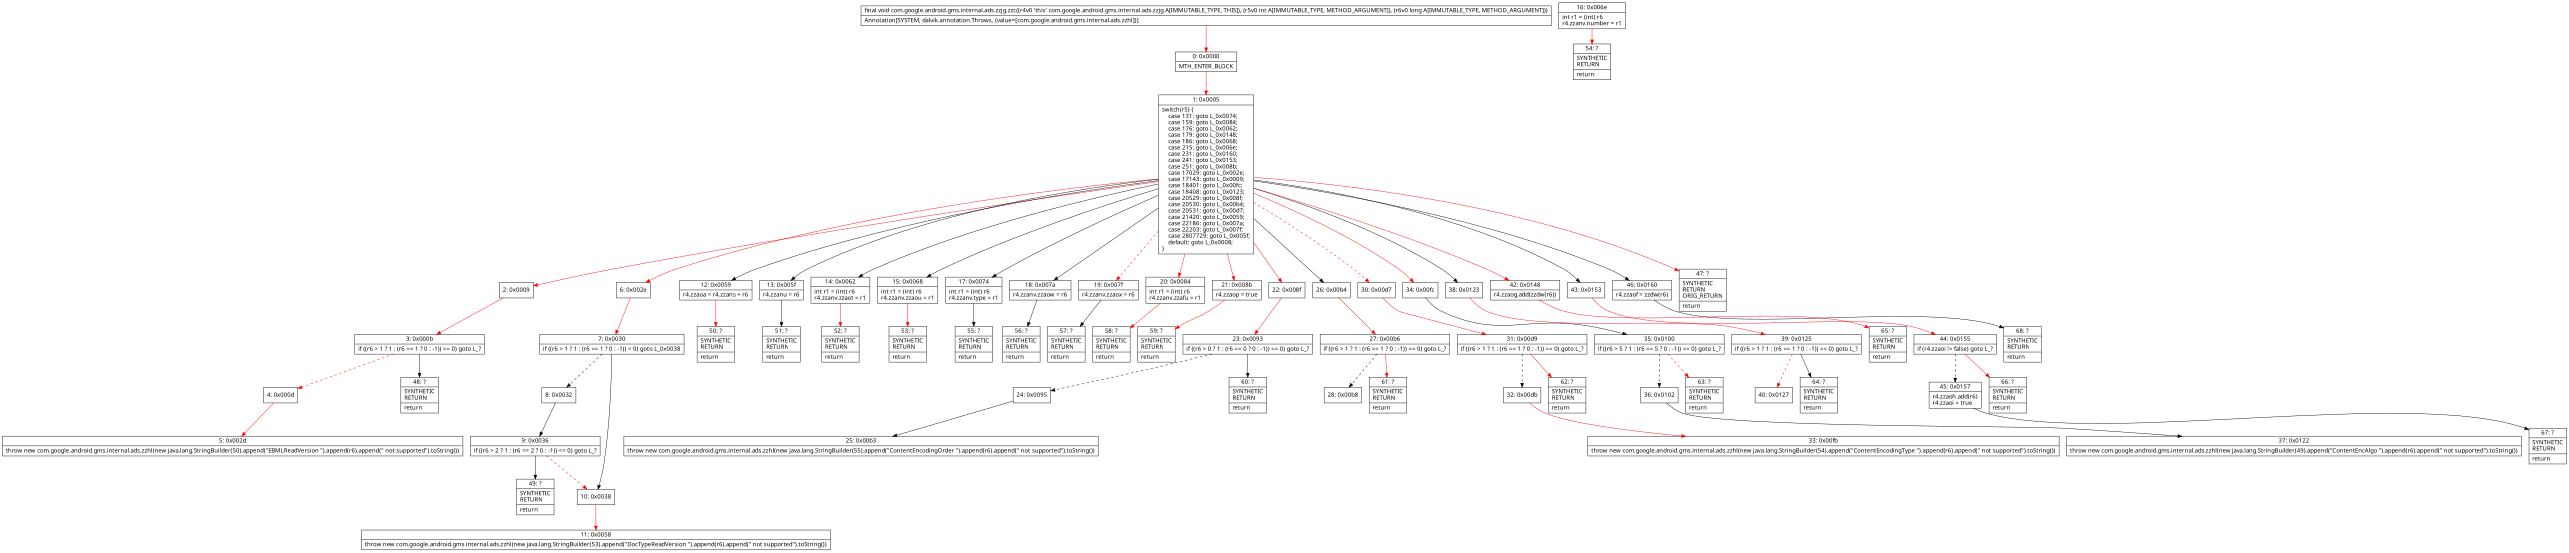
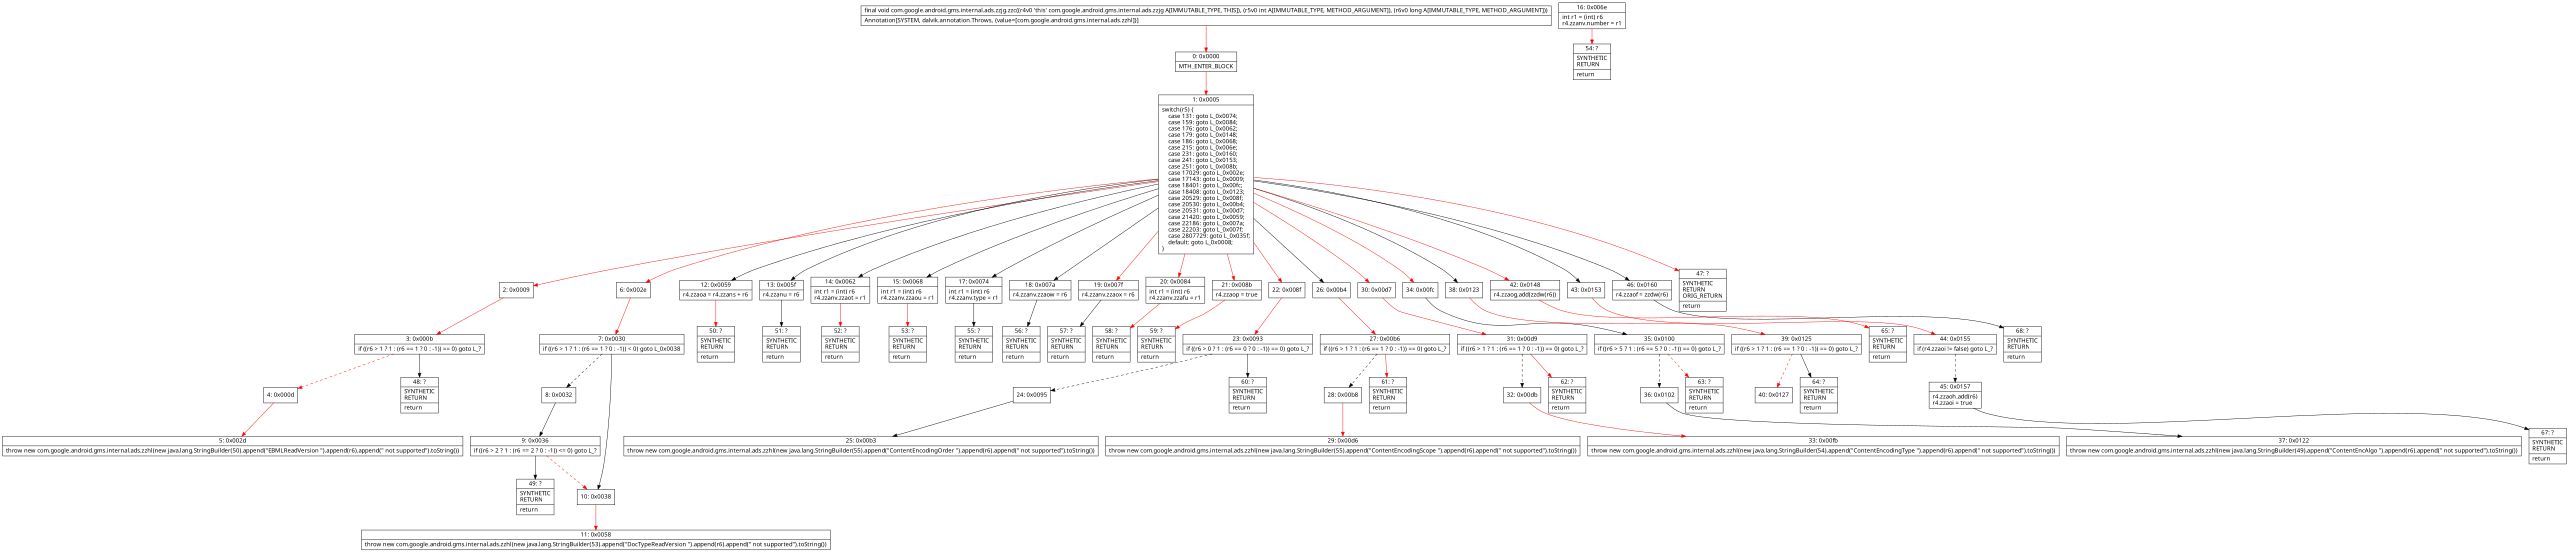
node "1: 0x0005": text "case 2807729: goto L_0x005f;" -> "case 2807729: goto L_0x035f;"
edge "1: 0x0005" -> "30: 0x00d7": style dashed -> solid
edge "1: 0x0005" -> "19: 0x007f": style dashed -> solid
node "66: ?": removed
node "29: 0x00d6": added
